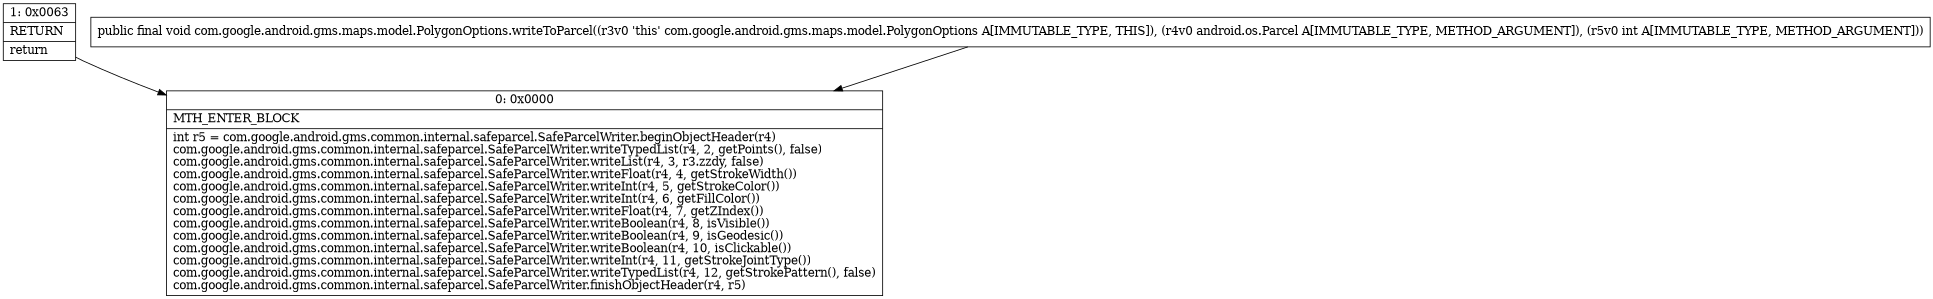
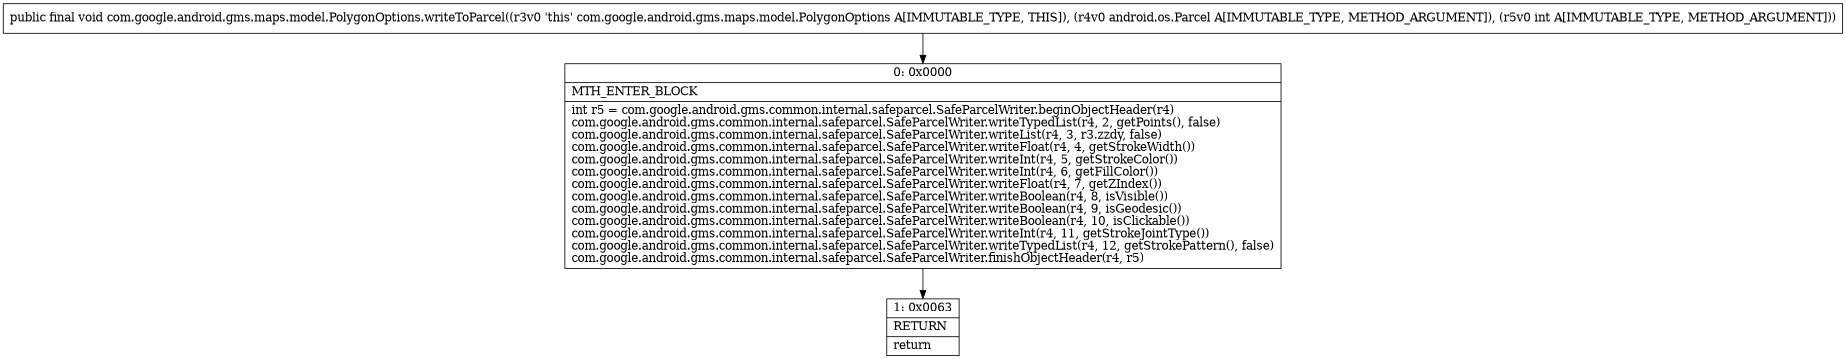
edge "1: 0x0063" -> "0: 0x0000": reversed
